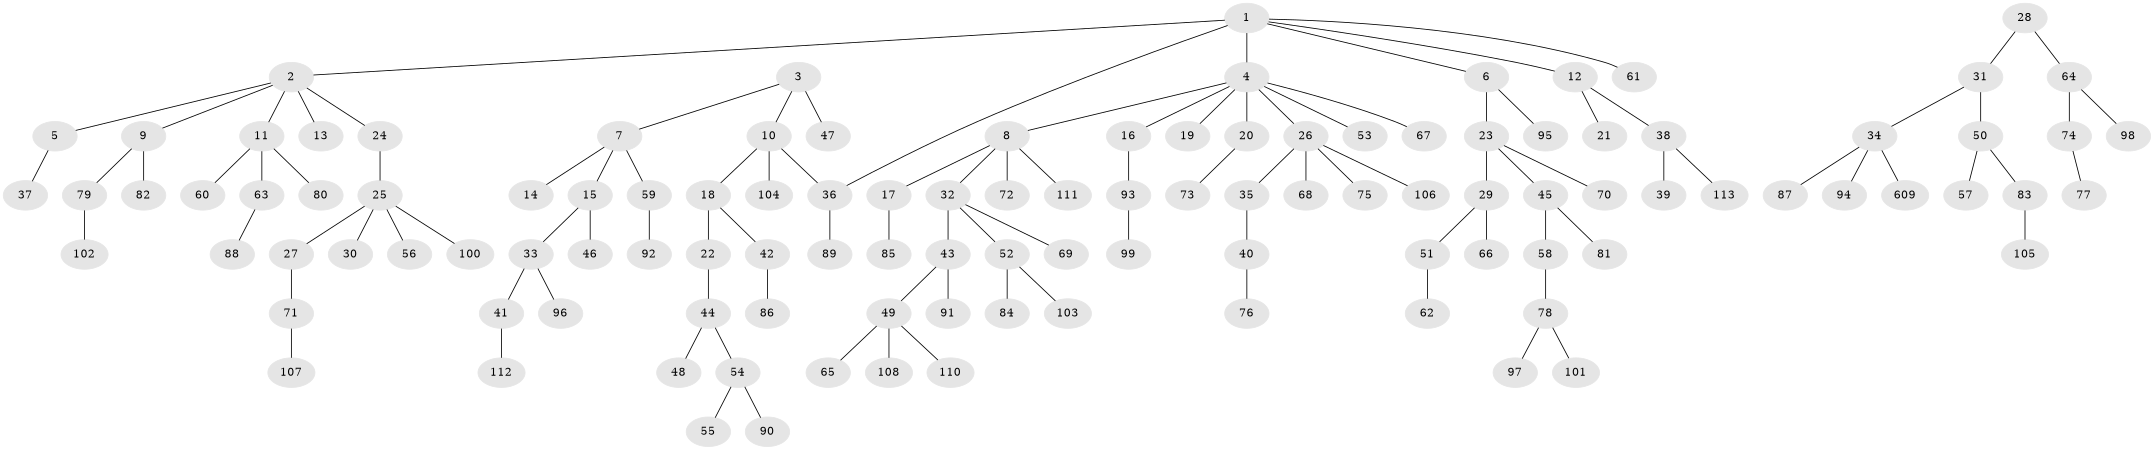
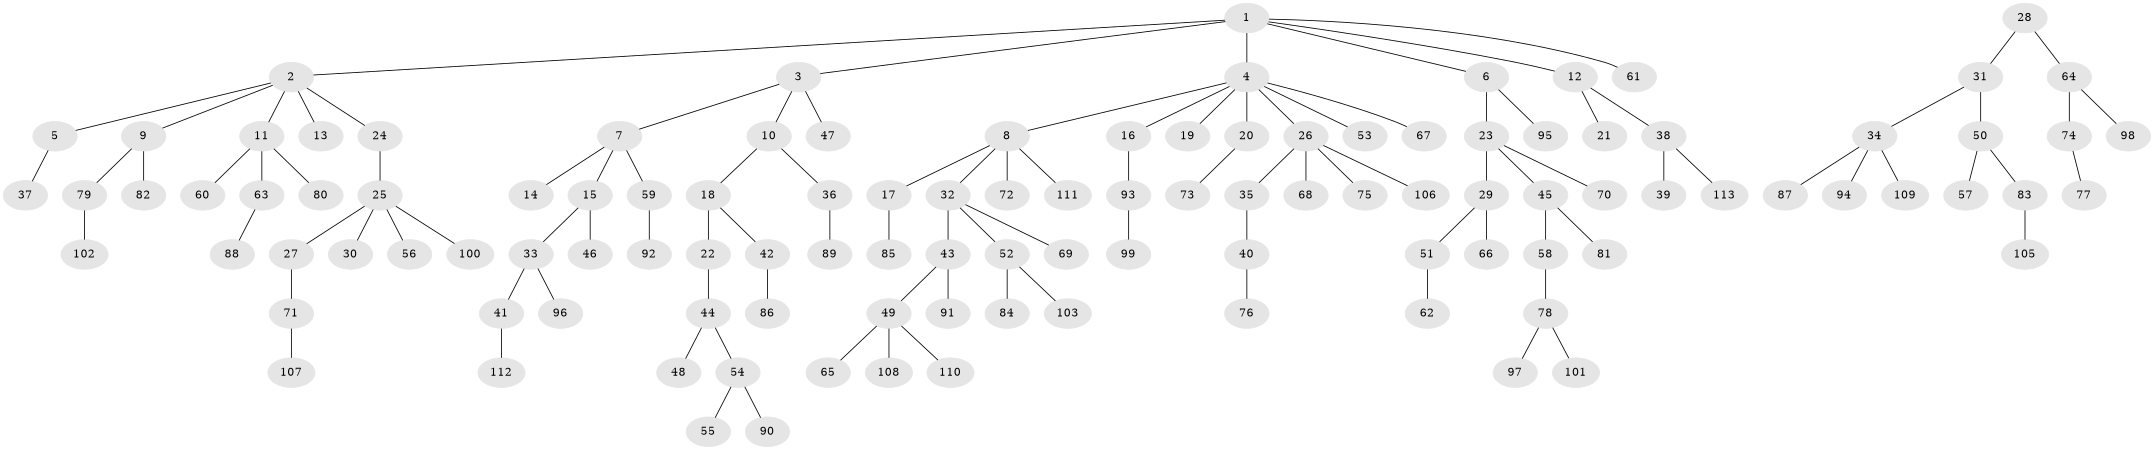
edge "1" -- "36": now "1" -- "3"
node "104": removed
node "609": label "609" -> "109"
